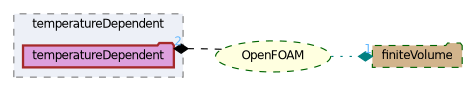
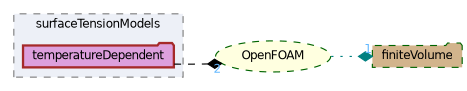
cluster "temperatureDependent": label "temperatureDependent" -> "surfaceTensionModels"
edge "OpenFOAM" -> "temperatureDependent": reversed
